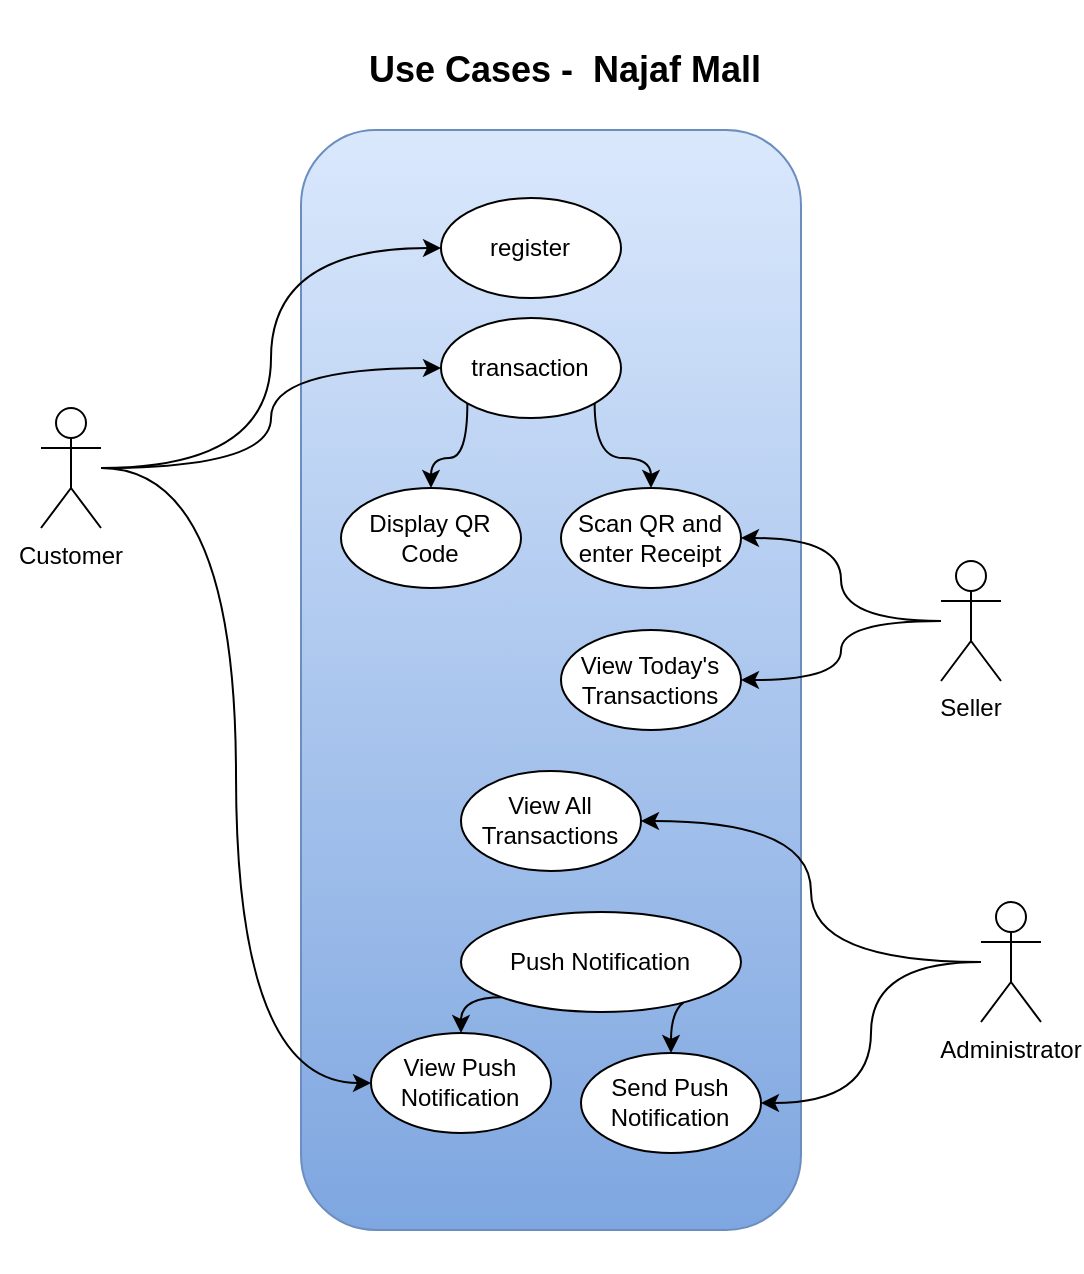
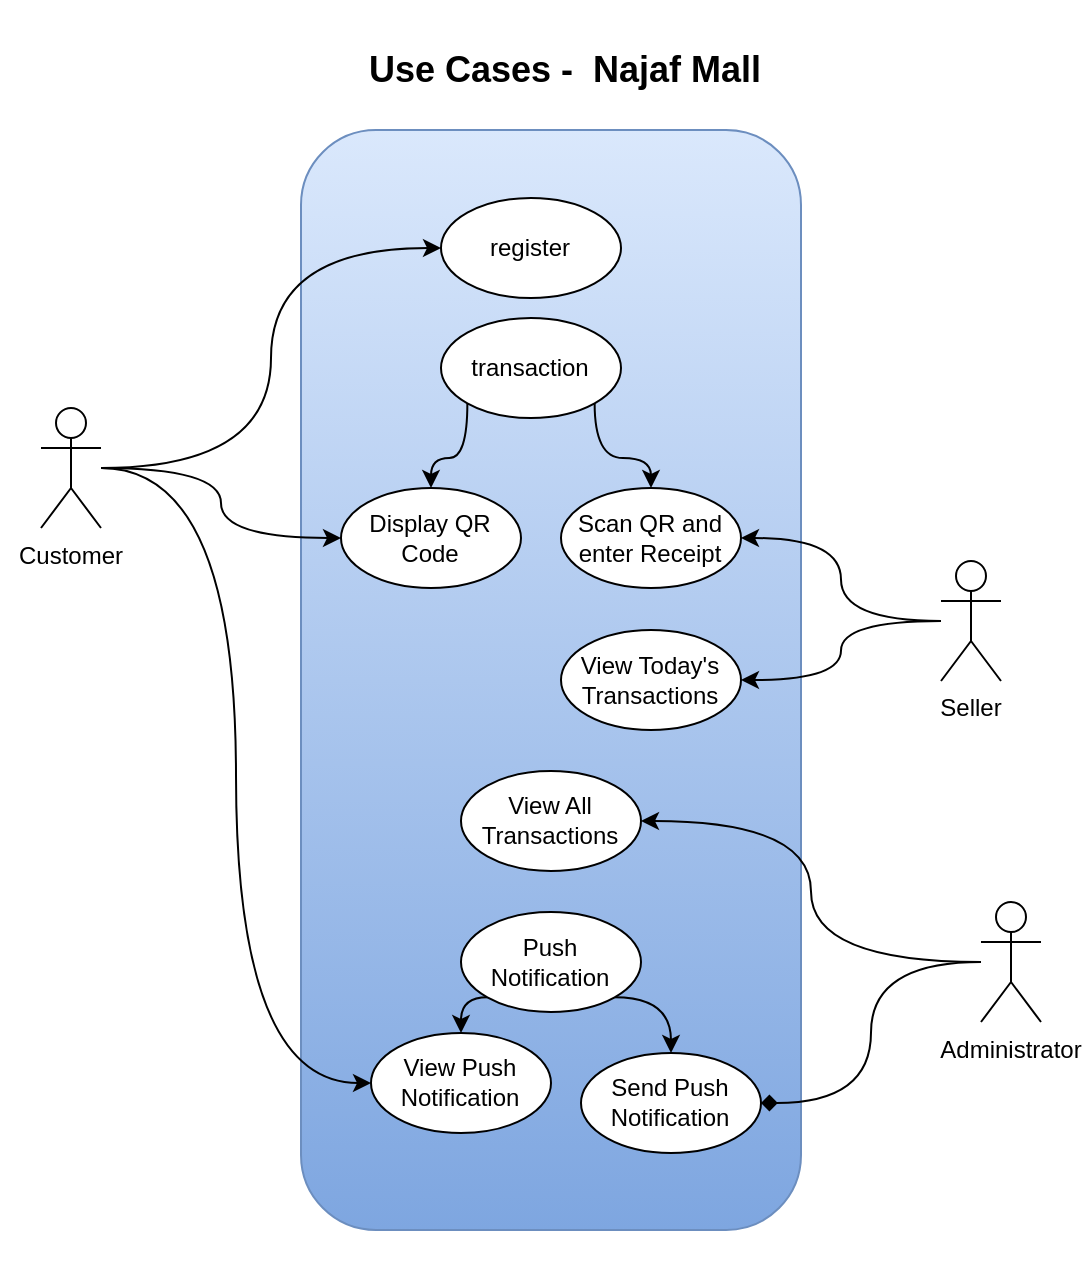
edge "Customer" -> "transaction": now "Customer" -> "Display QR Code"
node "Push Notification": size 280x100 -> 180x100
edge "Administrator" -> "Send Push Notification": arrowhead classic -> diamond
